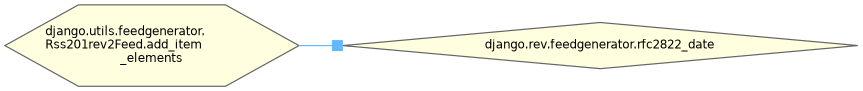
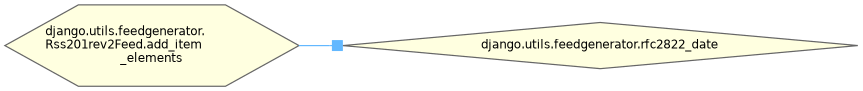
node "django.rev.feedgenerator.rfc2822_date": label "django.rev.feedgenerator.rfc2822_date" -> "django.utils.feedgenerator.rfc2822_date"
